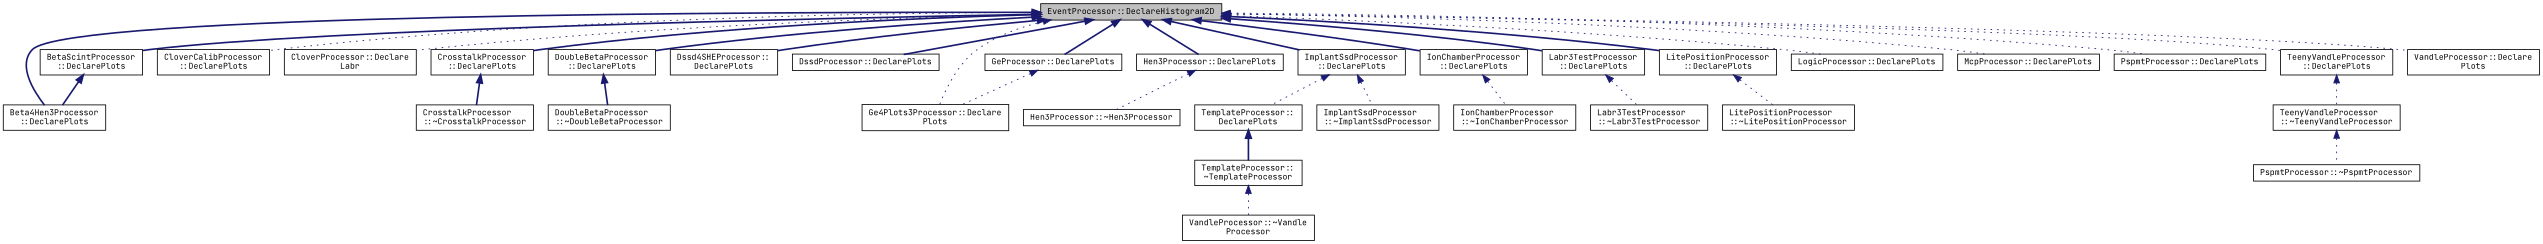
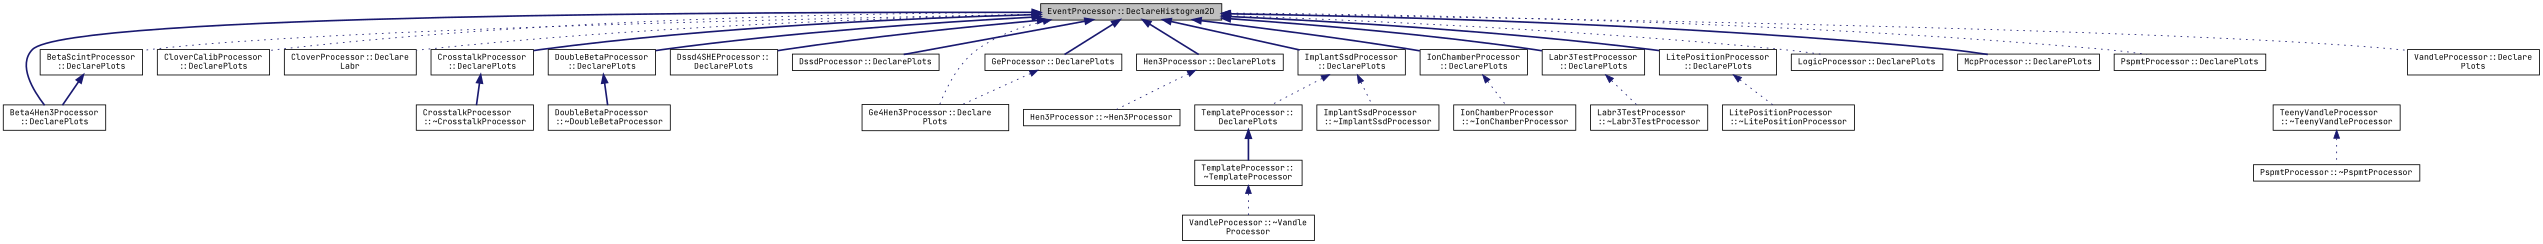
edge "McpProcessor::DeclarePlots" -> "EventProcessor::DeclareHistogram2D": style dotted -> bold
edge "BetaScintProcessor ::DeclarePlots" -> "EventProcessor::DeclareHistogram2D": style bold -> dotted
node "TeenyVandleProcessor ::DeclarePlots": removed
node "Ge4Plots3Processor::Declare Plots": label "Ge4Plots3Processor::Declare Plots" -> "Ge4Hen3Processor::Declare Plots"
